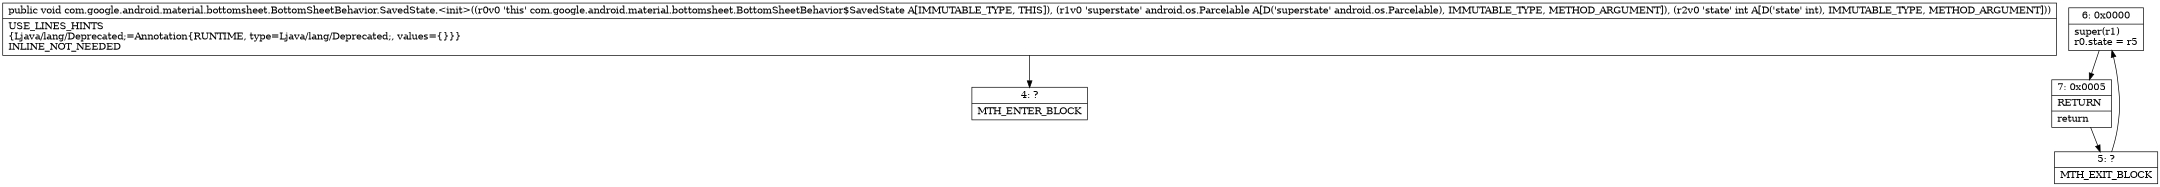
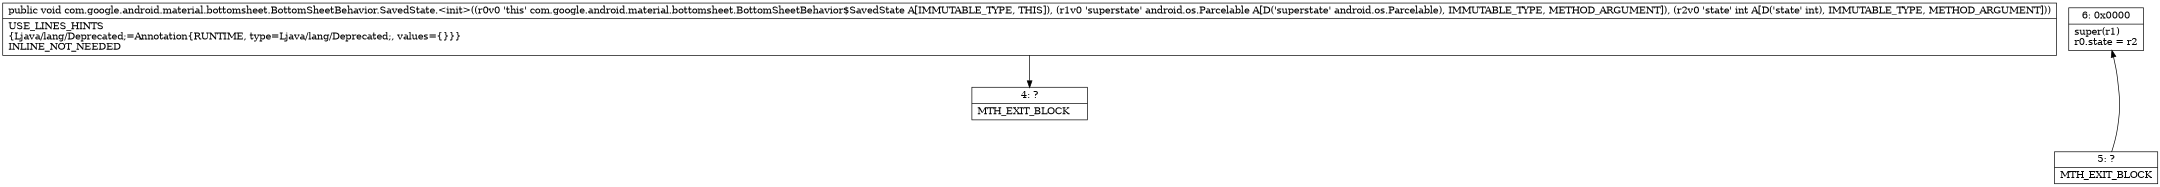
node "6: 0x0000": text "r0.state = r5" -> "r0.state = r2"
node "7: 0x0005": removed
node "4: ?": text "MTH_ENTER_BLOCK" -> "MTH_EXIT_BLOCK"
